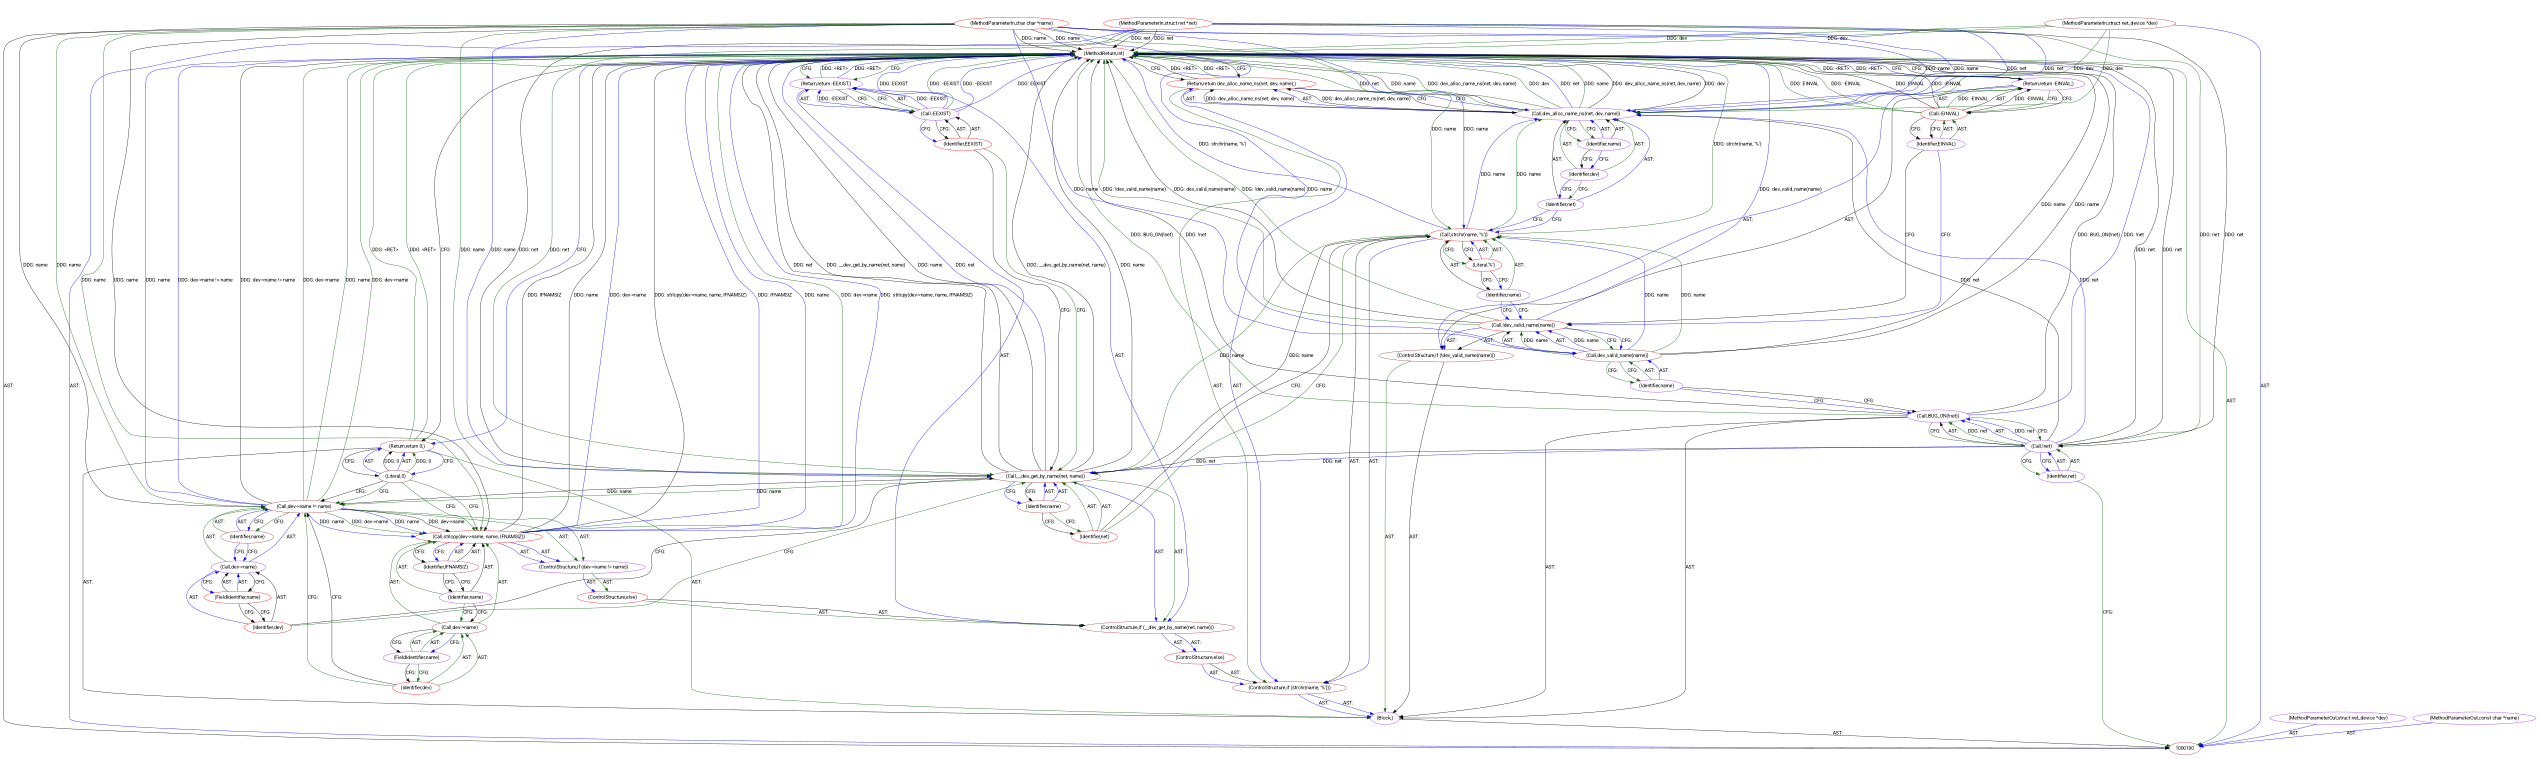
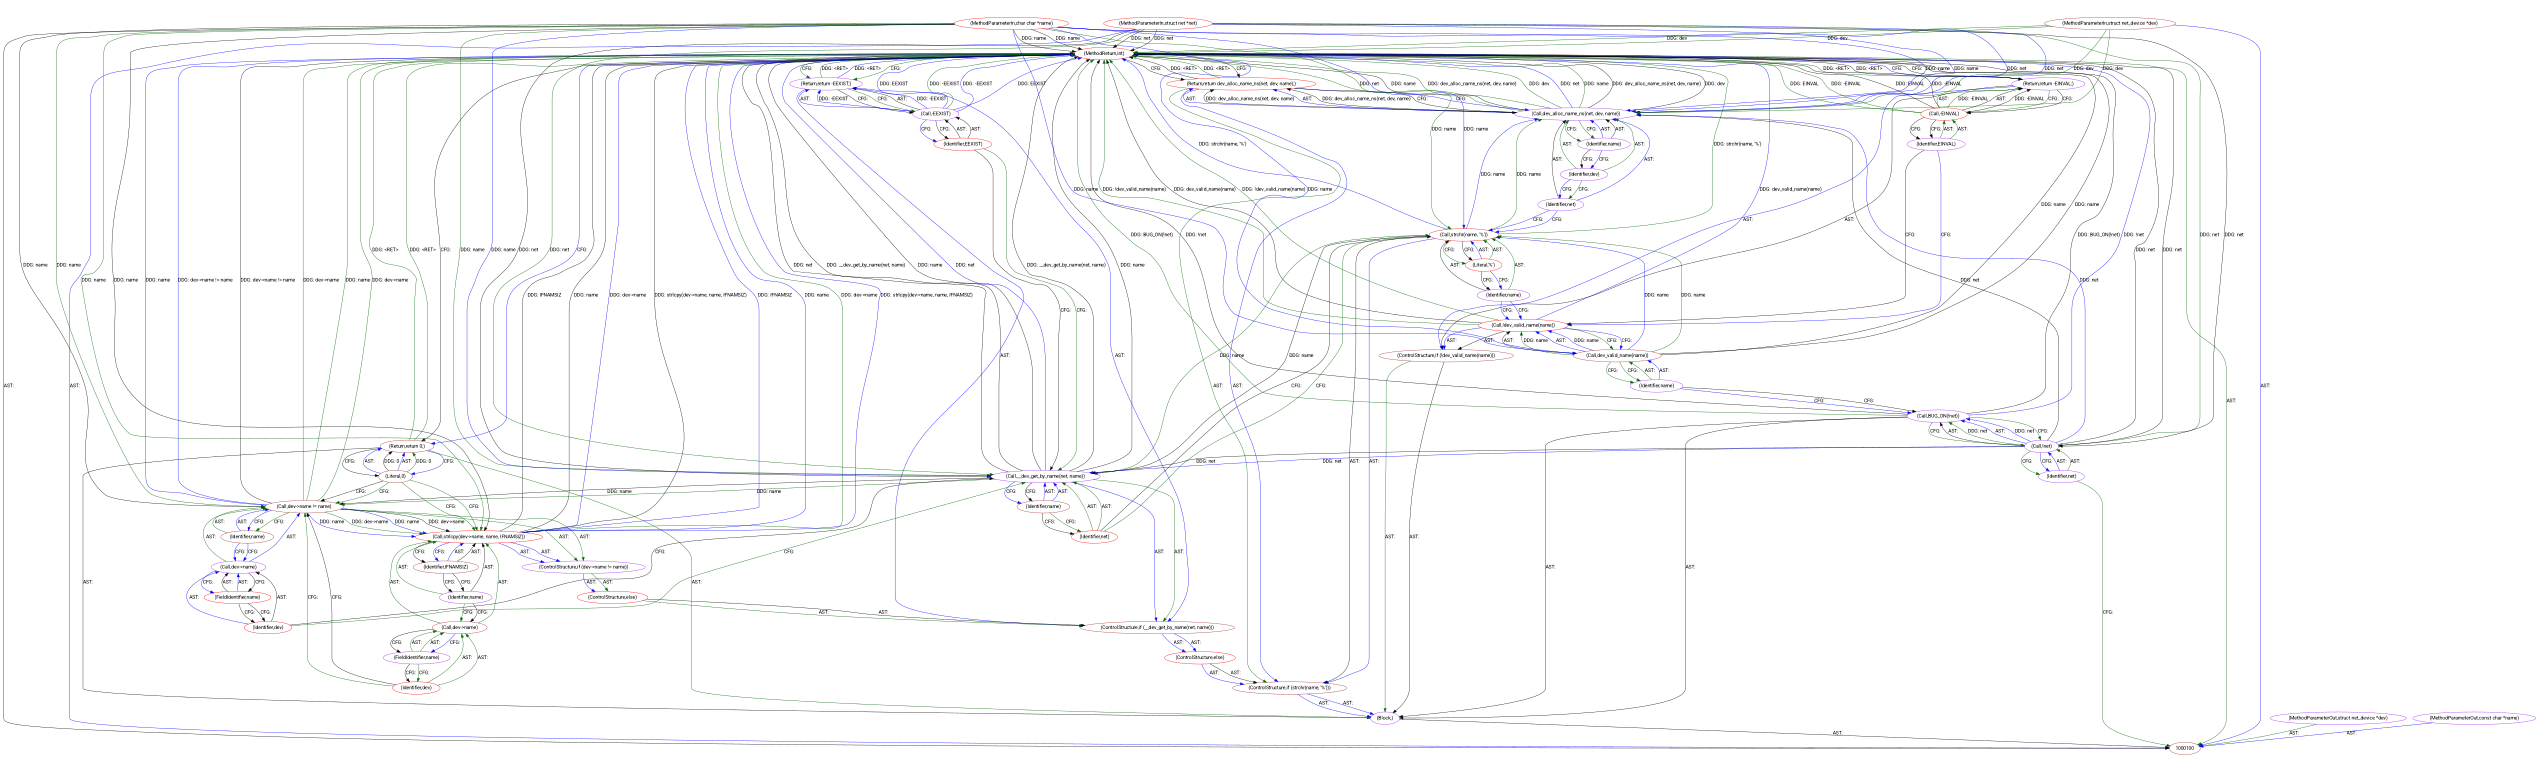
node "(Call,__dev_get_by_name(net, name))": color brown -> purple
edge "(MethodParameterOut,struct net_device *dev)" -> "1000100": color blue -> darkgreen
